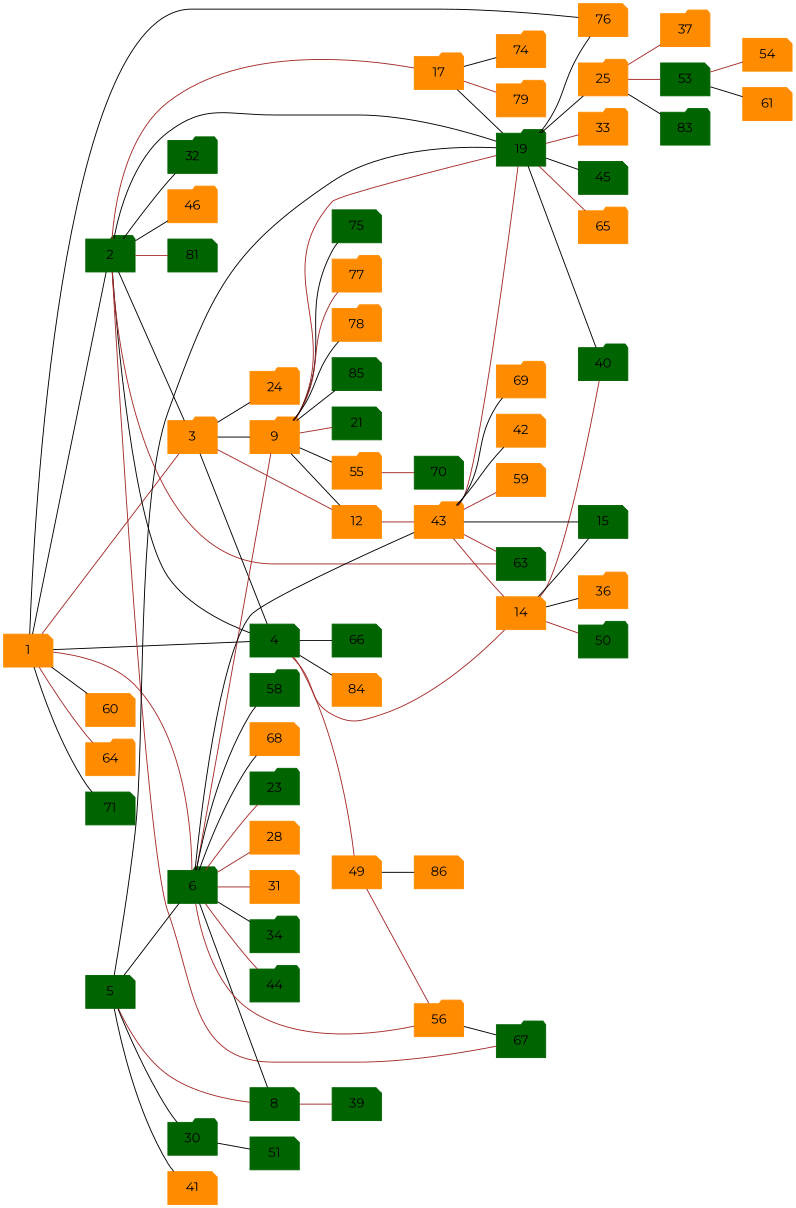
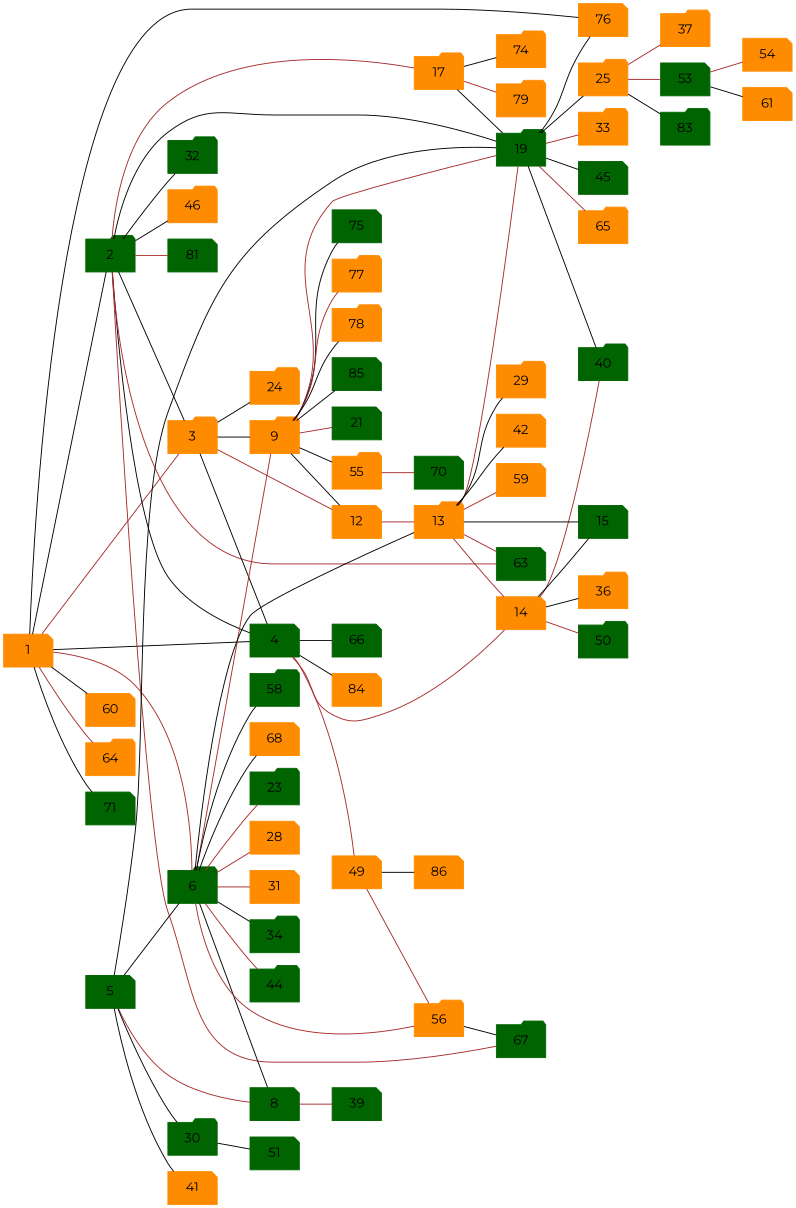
node "69": label "69" -> "29"
node "43": label "43" -> "13"
